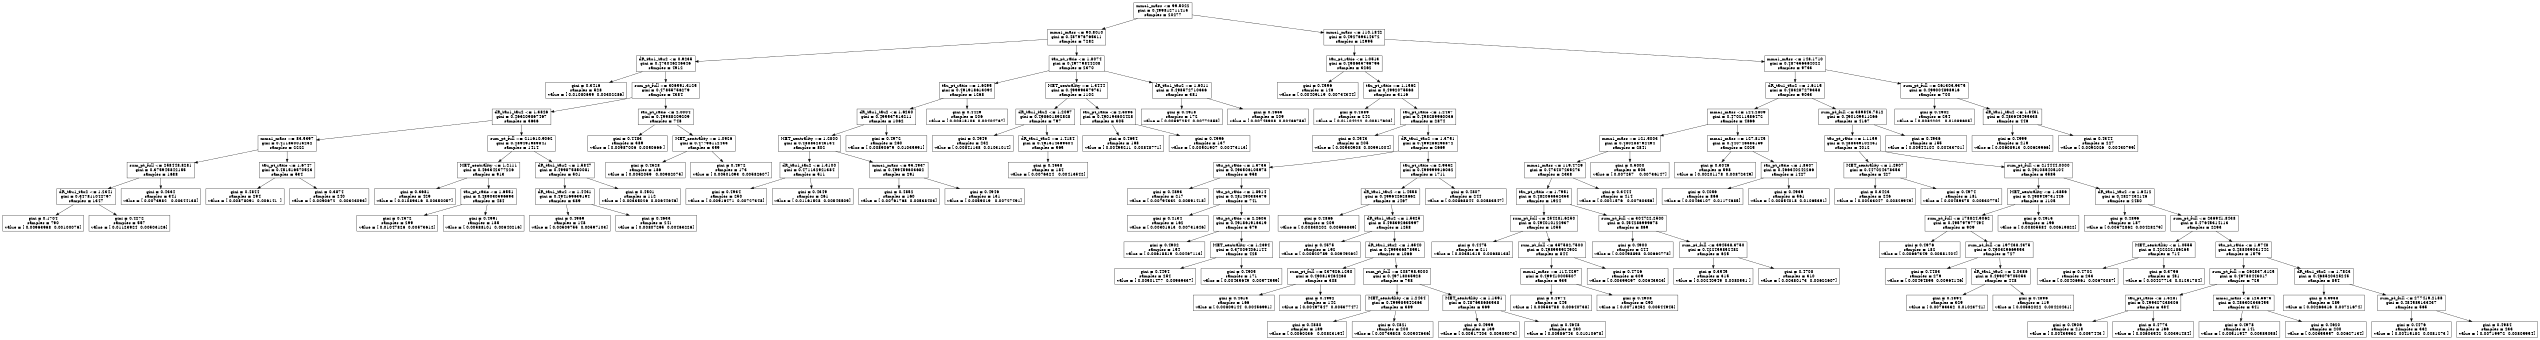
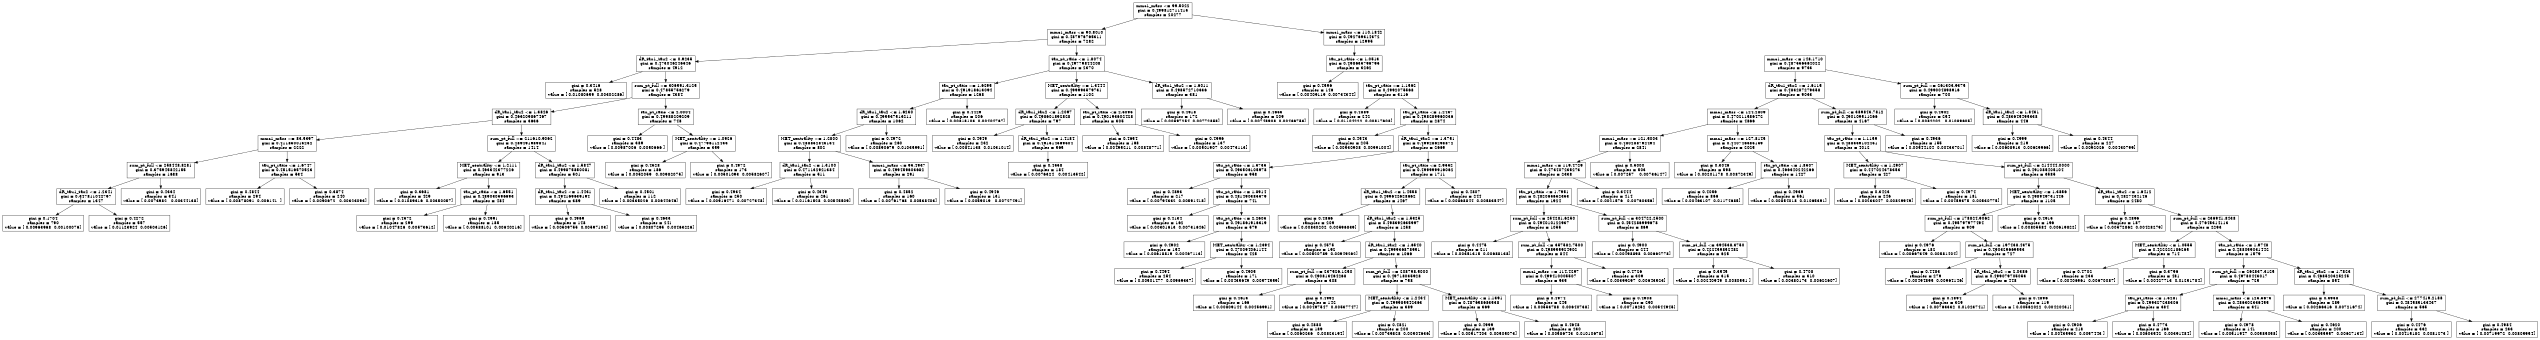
edge "mmc1_mass <= 110.1842 gini = 0.492769314372 samples = 12995" -> "mmc1_mass <= 148.1710 gini = 0.487556564022 samples = 9733": removed
edge "tau_pt_ratio <= 1.0513 gini = 0.498635796795 samples = 3262" -> "tau_pt_ratio <= 1.1562 gini = 0.4992075568 samples = 3116": removed
node "MET_centrality <= 1.2394 gini = 0.370094061144 samples = 425": label "MET_centrality <= 1.2394 gini = 0.370094061144 samples = 425" -> "MET_centrality <= 1.2394 gini = 0.470094061144 samples = 425"
